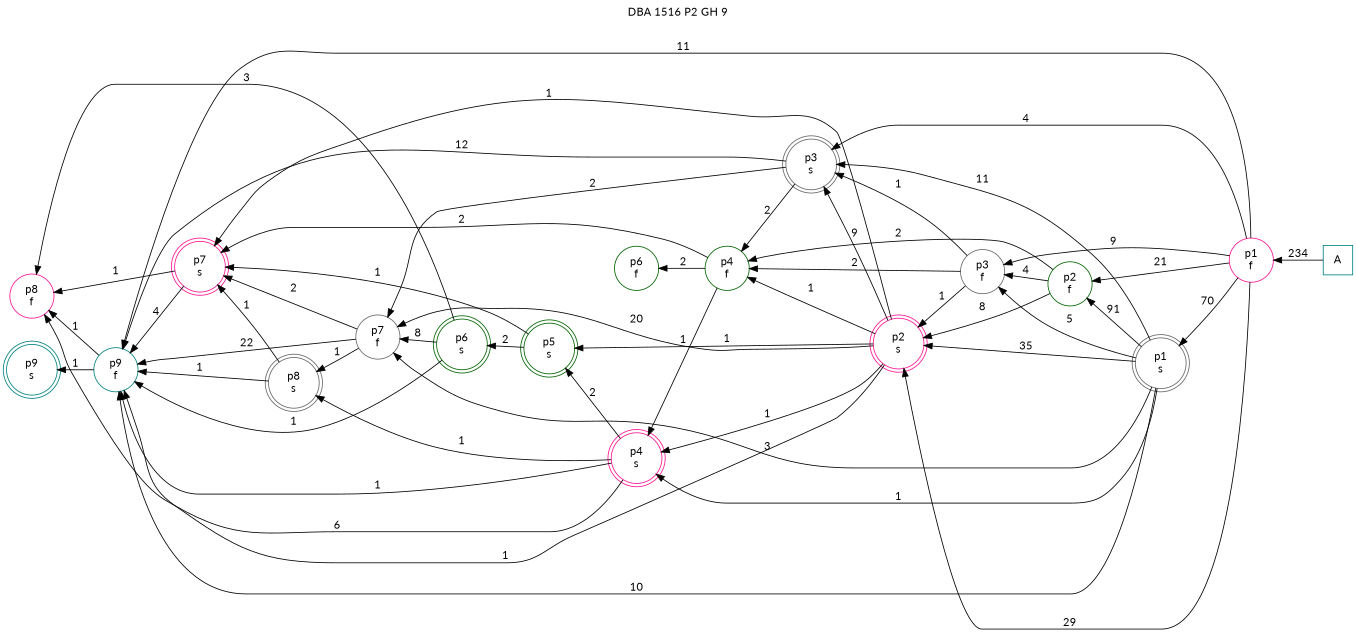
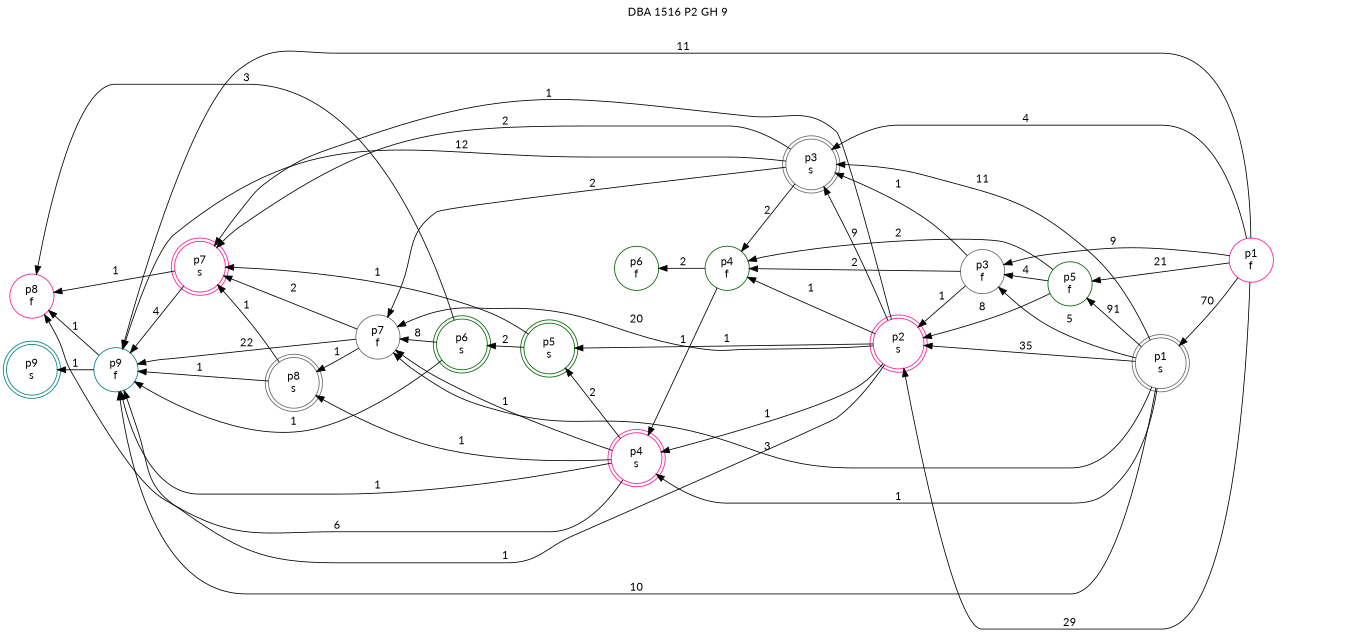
edge "p4 f" -> "p7 s": now "p3 s" -> "p7 s"
node "A": removed
node "p2 f": label "p2 f" -> "p5 f"
edge "p4 s" -> "p7 f": added, label "1"
